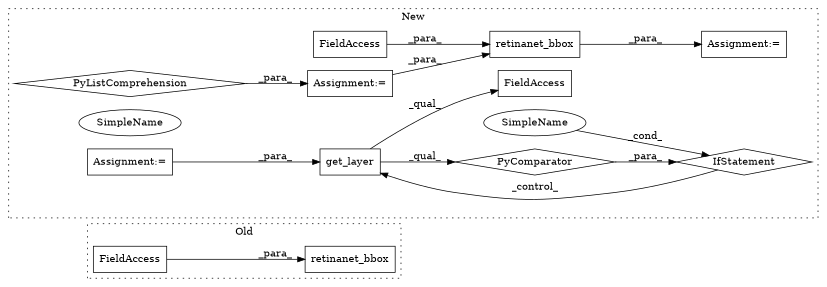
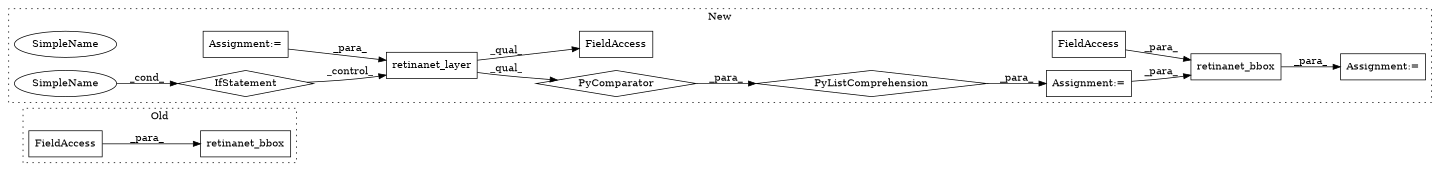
node "get_layer": label "get_layer" -> "retinanet_layer"
edge "PyComparator" -> "IfStatement": now "PyComparator" -> "PyListComprehension"
